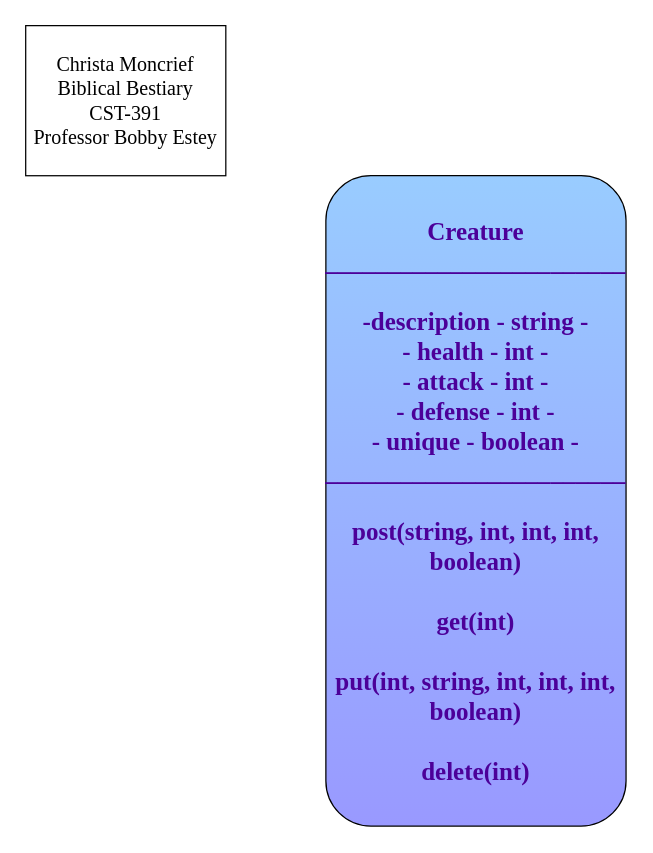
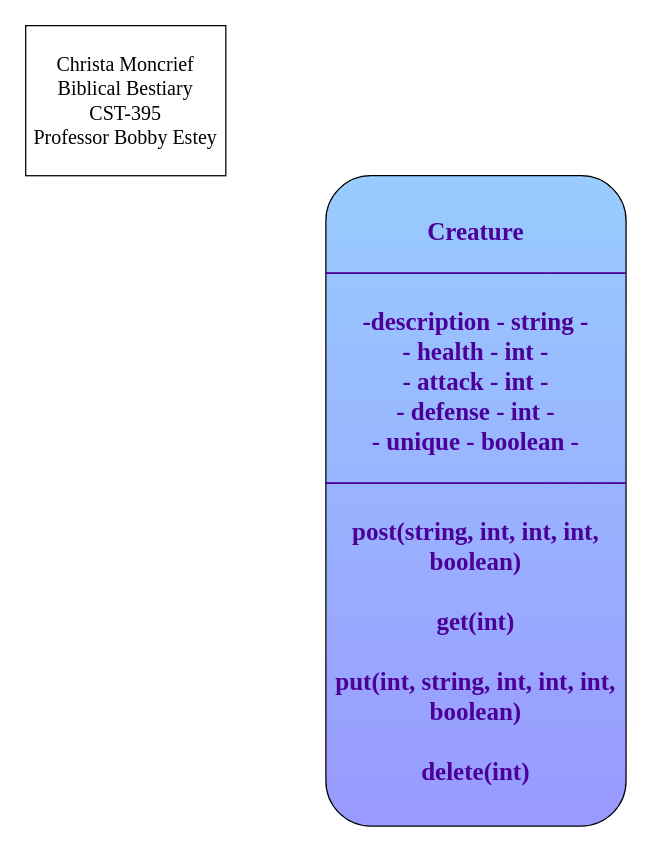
node "Christa Moncrief Biblical Bestiary CST-391 Professor Bobby Estey": label "Christa Moncrief Biblical Bestiary CST-391 Professor Bobby Estey" -> "Christa Moncrief Biblical Bestiary CST-395 Professor Bobby Estey"
